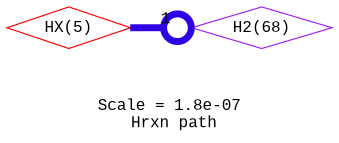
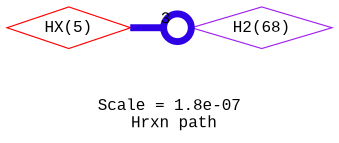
edge "HX(5)" -> "H2(68)": label " 1" -> " 3"
